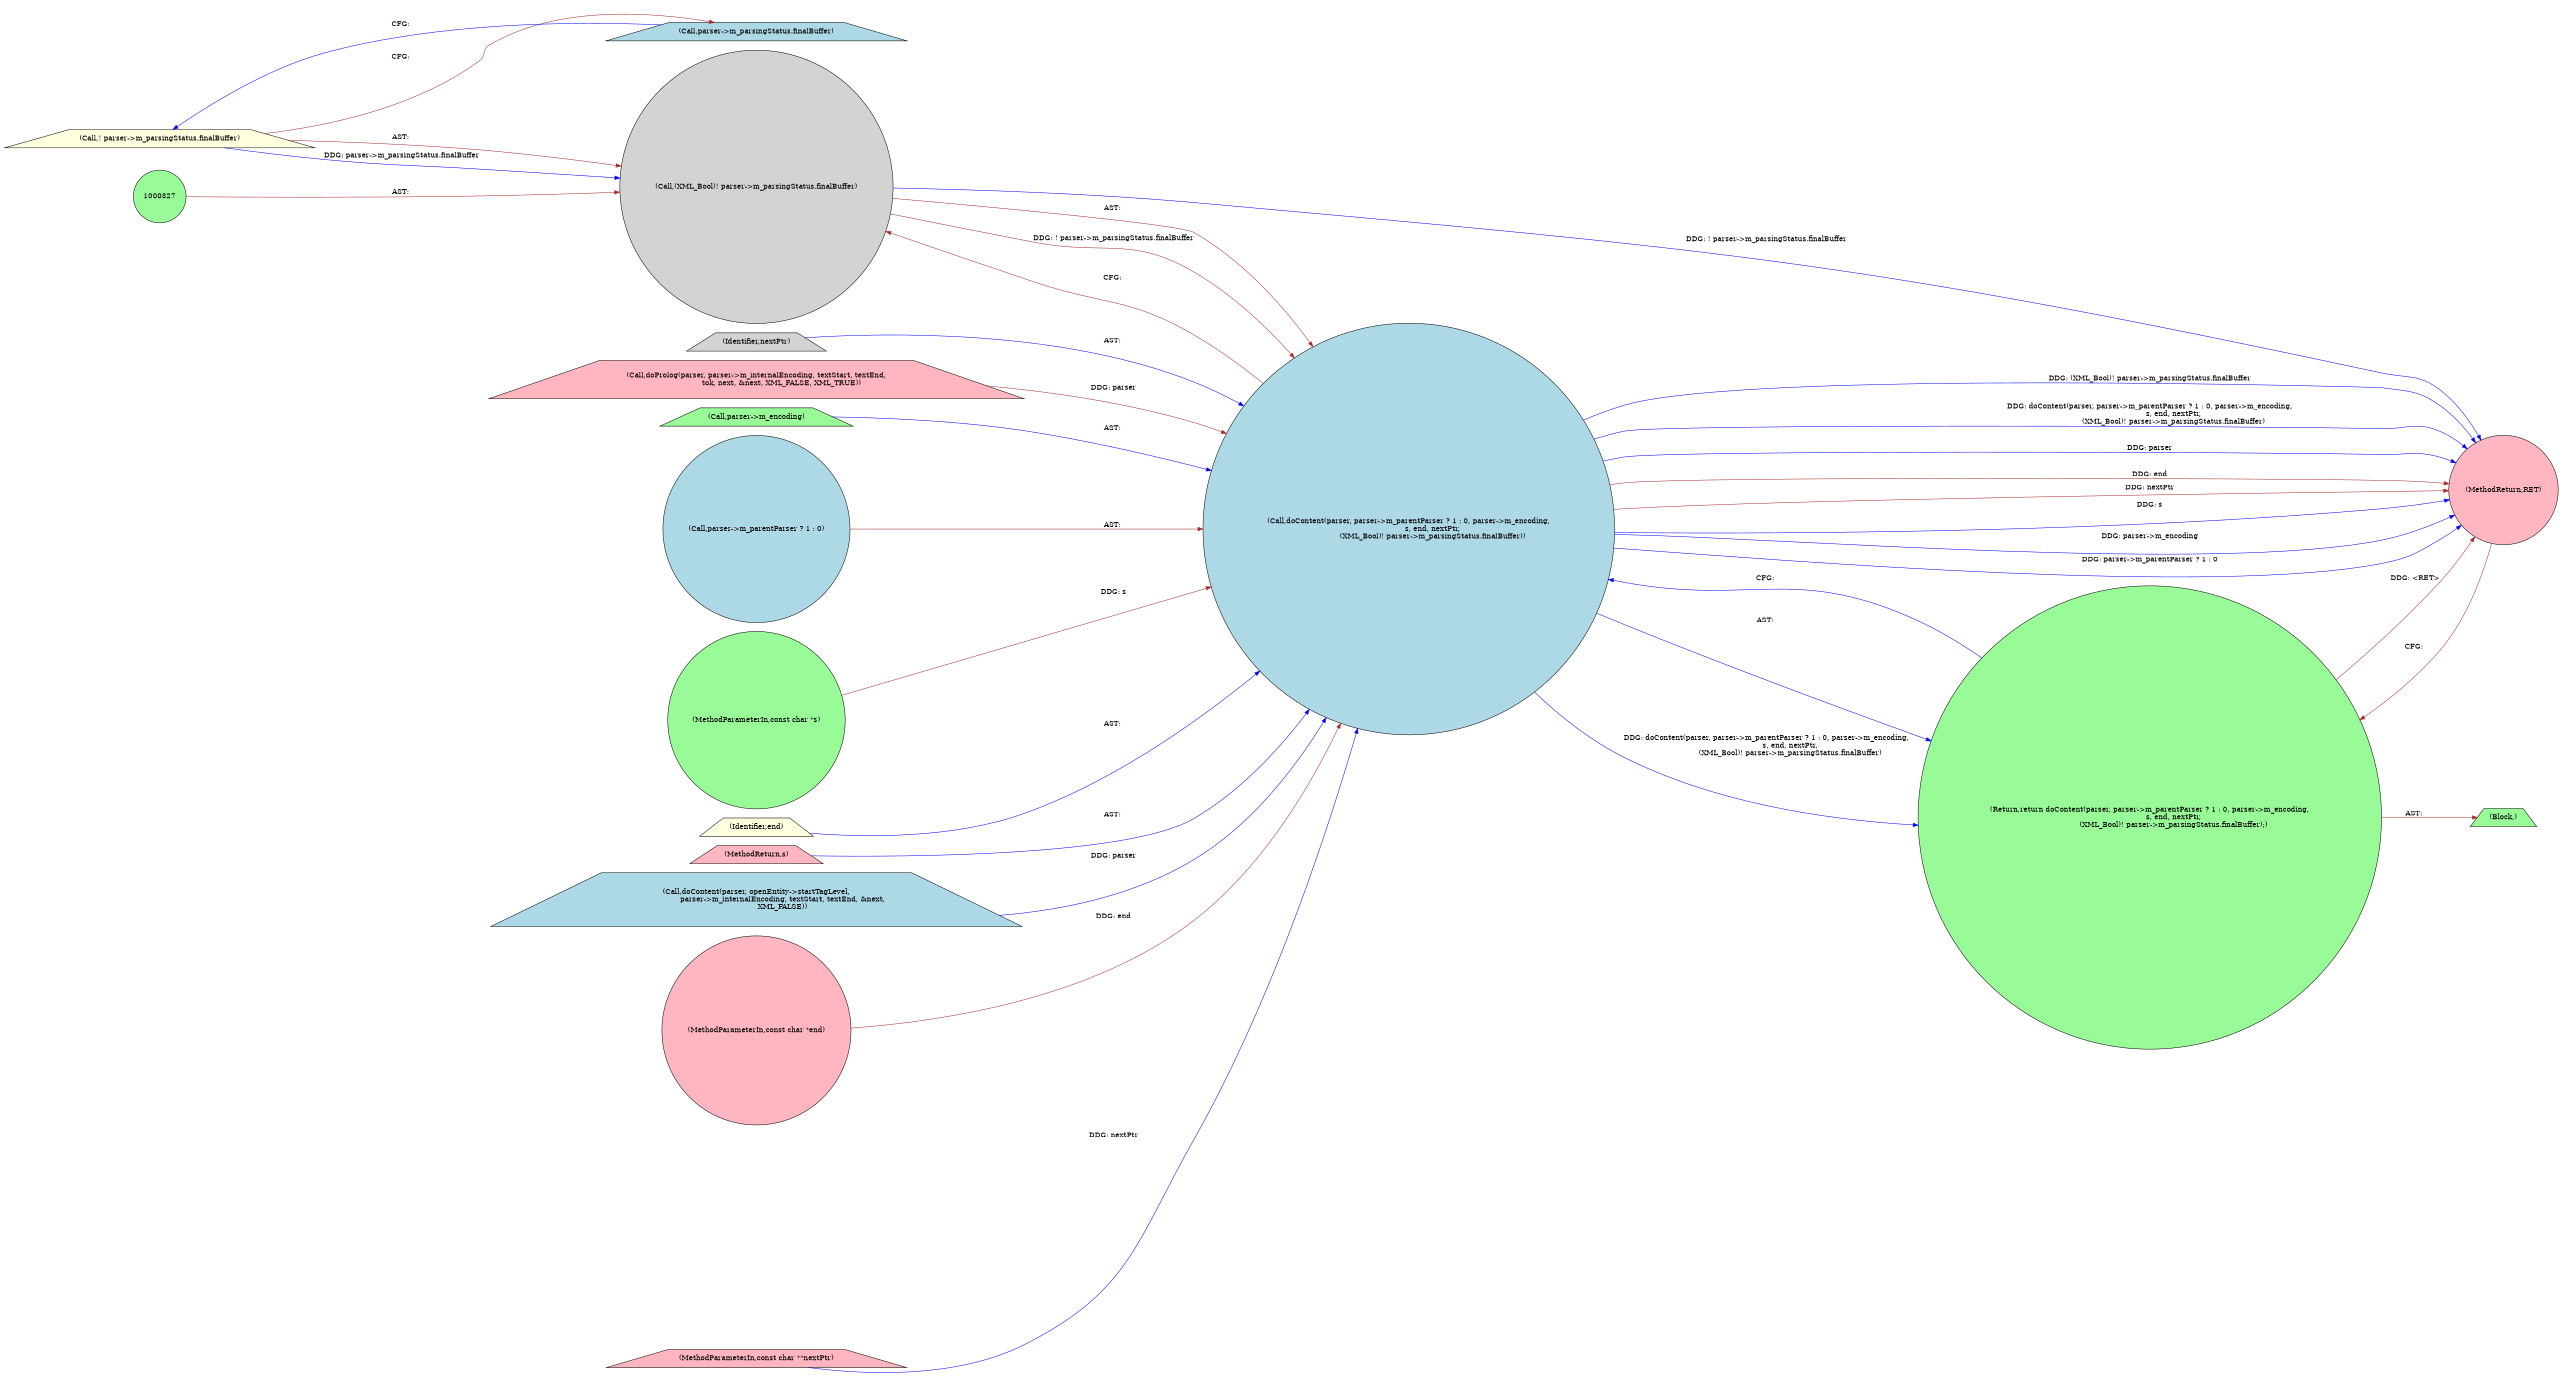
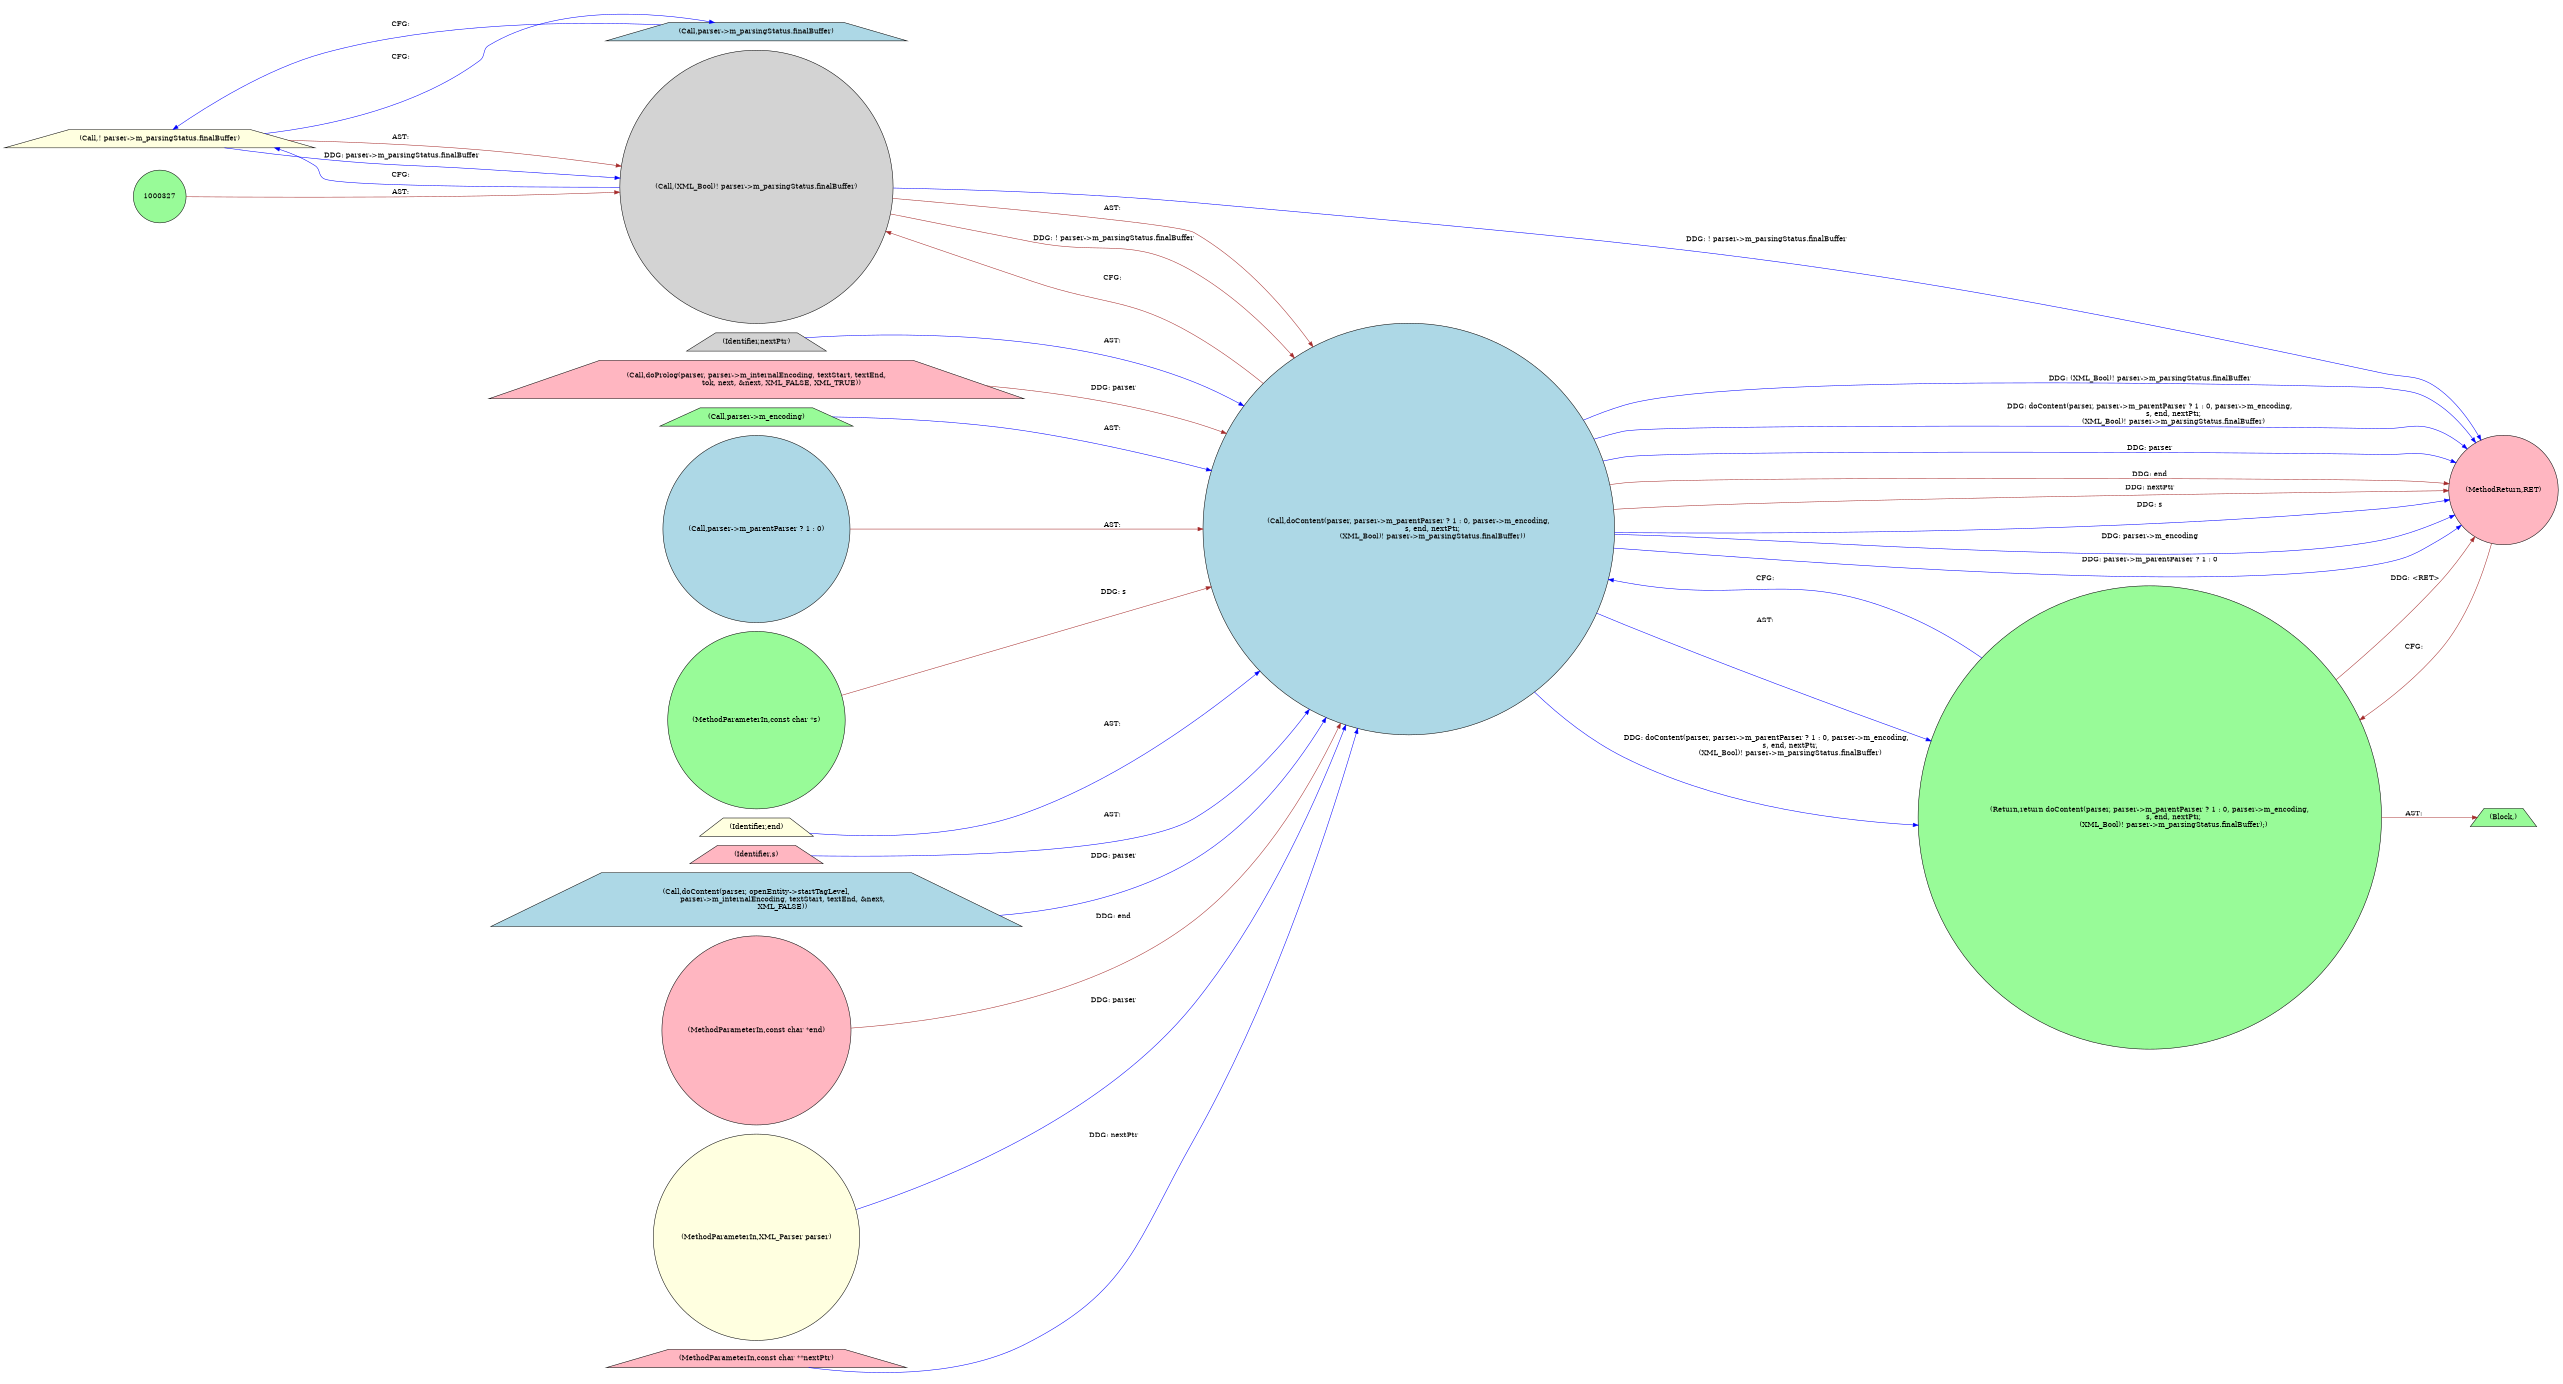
edge "(Call,! parser->m_parsingStatus.finalBuffer)" -> "(Call,parser->m_parsingStatus.finalBuffer)": color brown -> blue
edge "(Call,(XML_Bool)! parser->m_parsingStatus.finalBuffer)" -> "(Call,! parser->m_parsingStatus.finalBuffer)": added, label "CFG:"
node "(MethodReturn,s)": label "(MethodReturn,s)" -> "(Identifier,s)"
node "(MethodParameterIn,XML_Parser parser)": added
